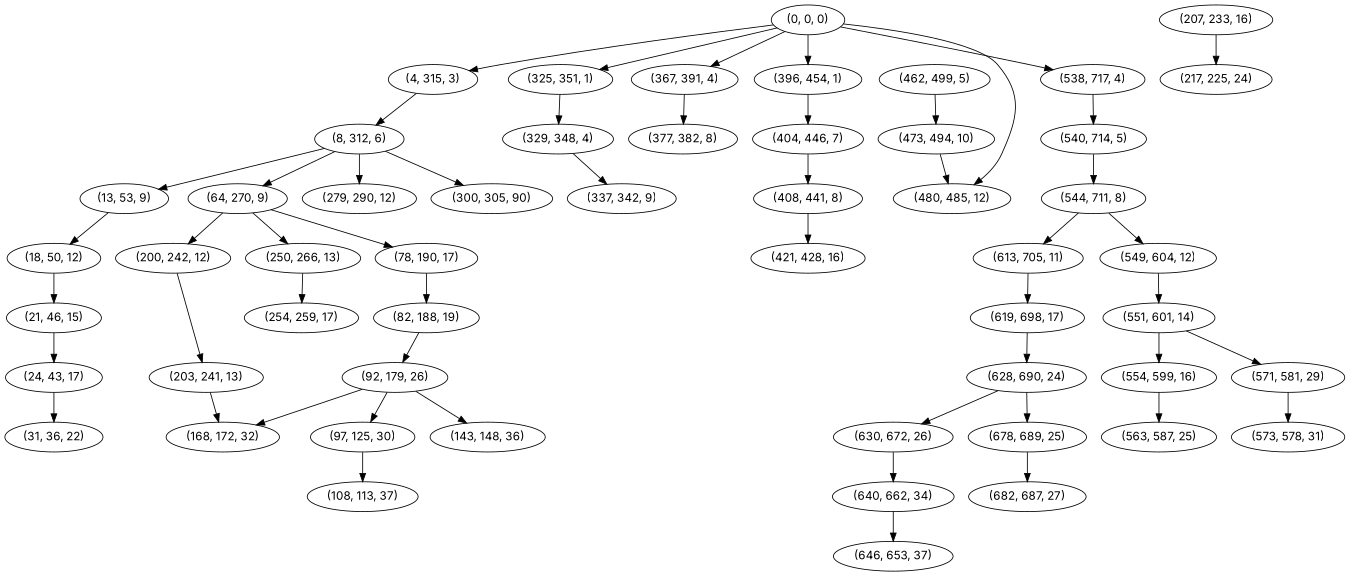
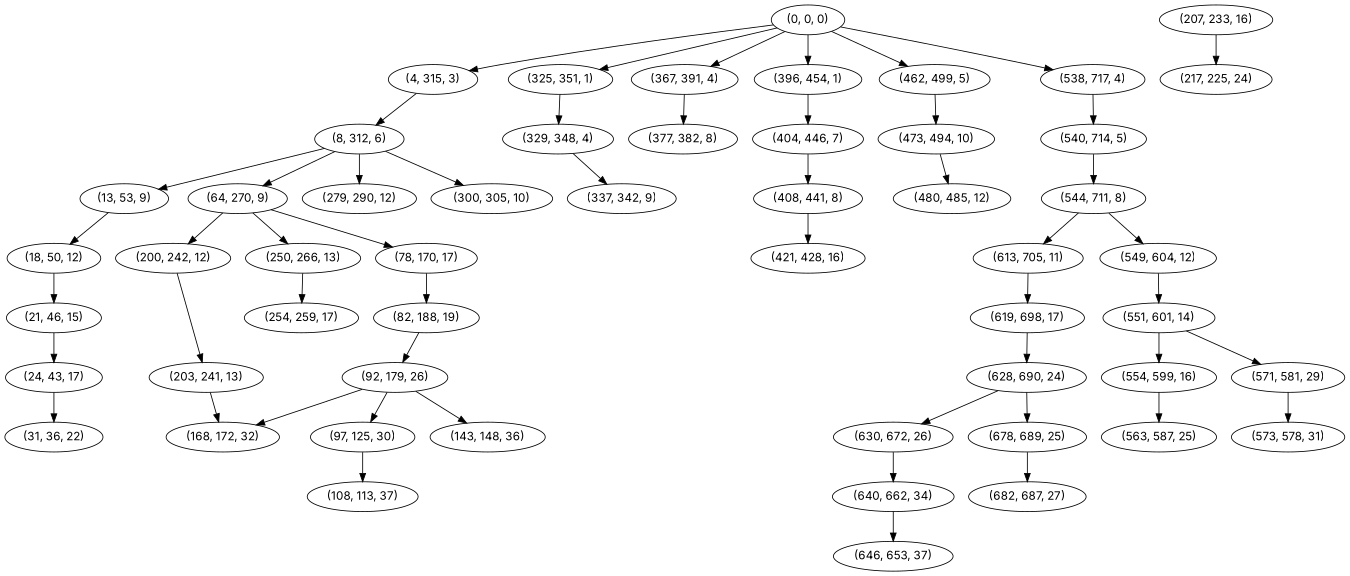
edge "(0, 0, 0)" -> "(480, 485, 12)": now "(0, 0, 0)" -> "(462, 499, 5)"
node "(300, 305, 90)": label "(300, 305, 90)" -> "(300, 305, 10)"
node "(78, 190, 17)": label "(78, 190, 17)" -> "(78, 170, 17)"
